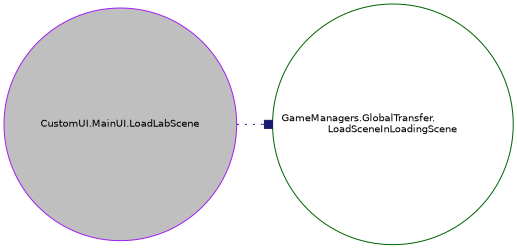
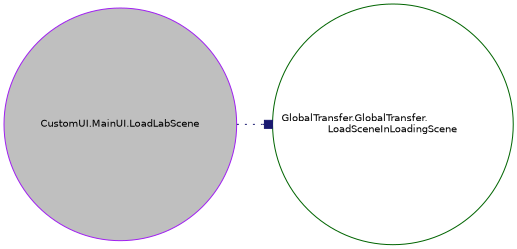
node "GameManagers.GlobalTransfer. LoadSceneInLoadingScene": label "GameManagers.GlobalTransfer. LoadSceneInLoadingScene" -> "GlobalTransfer.GlobalTransfer. LoadSceneInLoadingScene"
